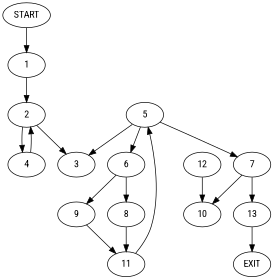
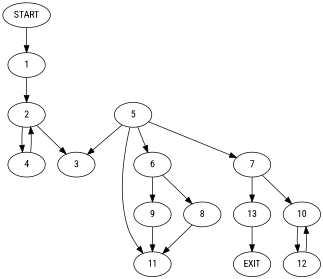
edge "11" -> "5": reversed
edge "10" -> "12": added
